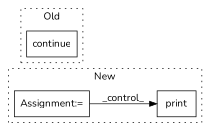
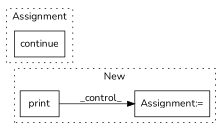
cluster "Old": label "Old" -> "Assignment"
edge "Assignment:=" -> "print": reversed
